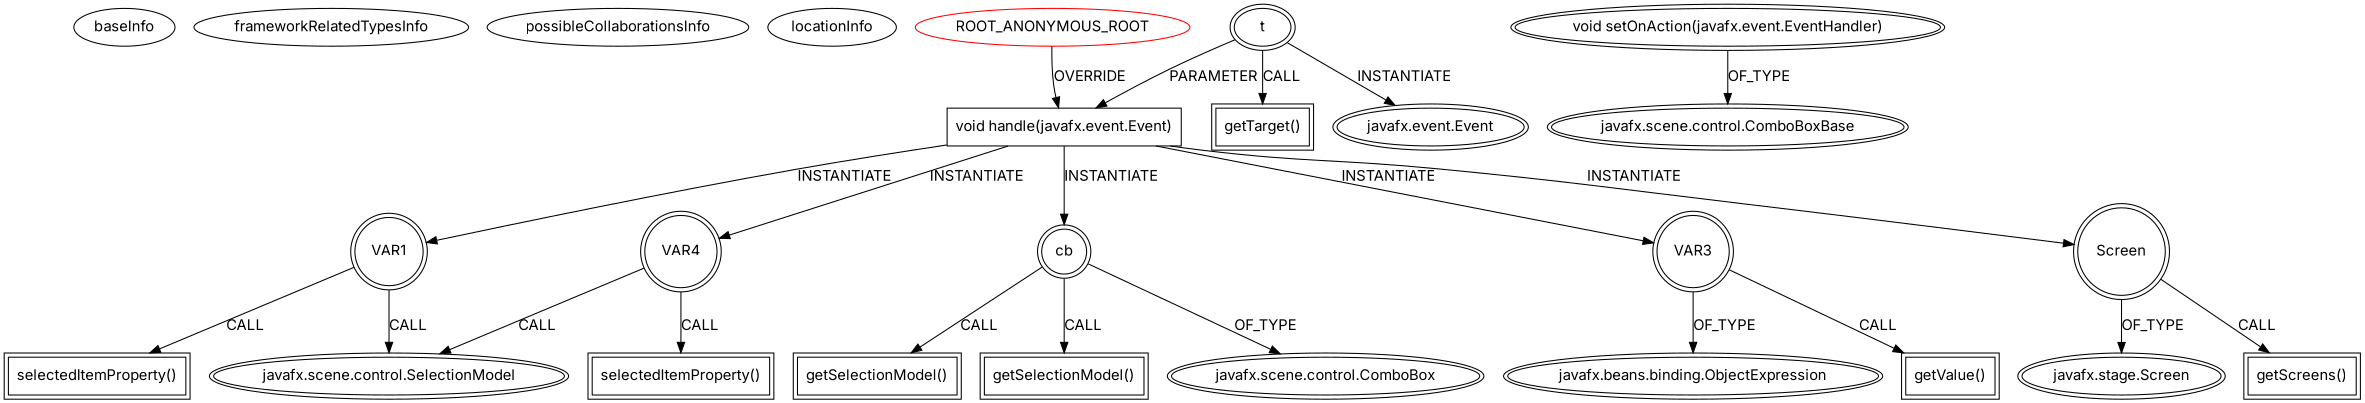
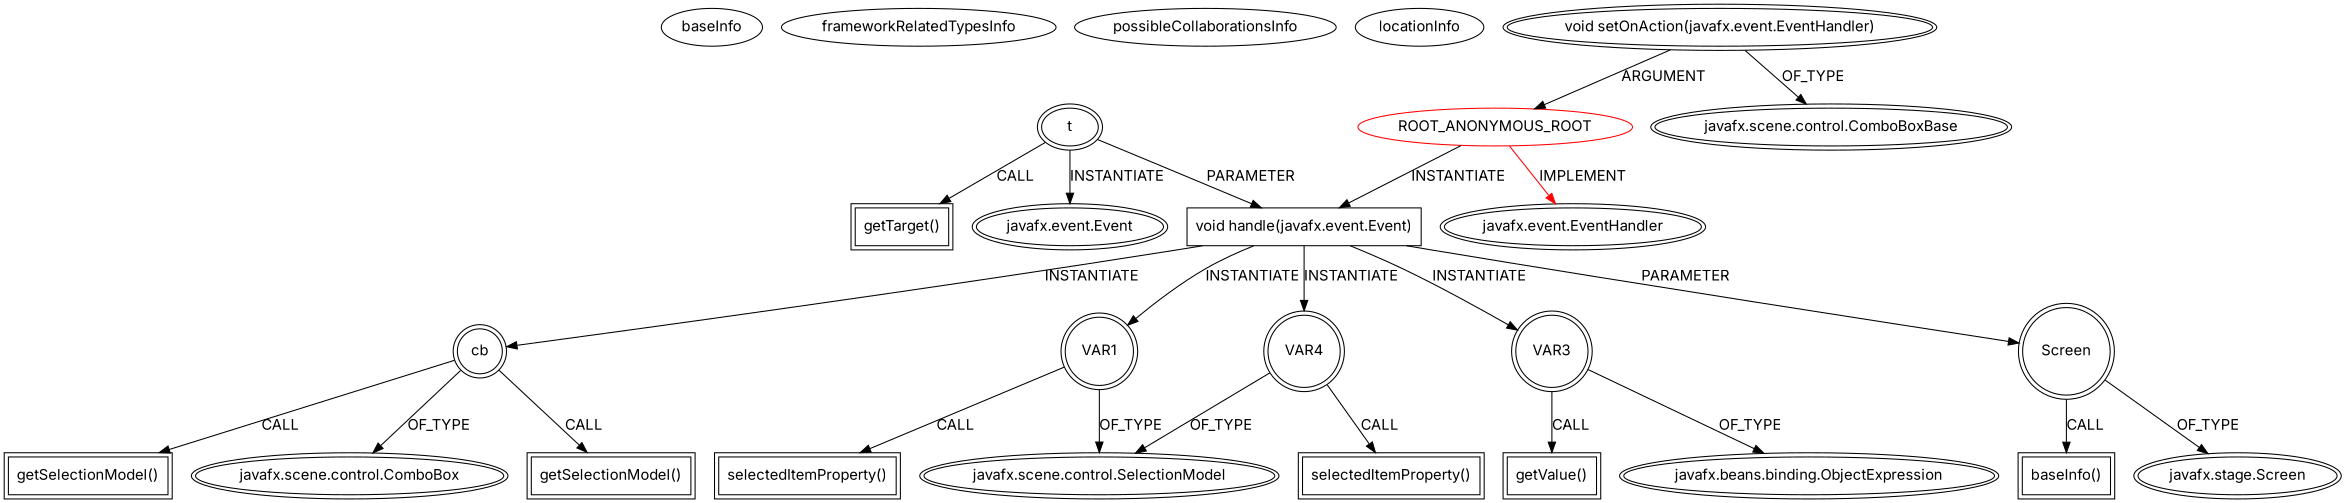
edge "ROOT_ANONYMOUS_ROOT" -> "void handle(javafx.event.Event)": label "OVERRIDE" -> "INSTANTIATE"
edge "void setOnAction(javafx.event.EventHandler)" -> "ROOT_ANONYMOUS_ROOT": added, label "ARGUMENT"
edge "void handle(javafx.event.Event)" -> "Screen": label "INSTANTIATE" -> "PARAMETER"
node "javafx.event.EventHandler": added
edge "VAR1" -> "javafx.scene.control.SelectionModel": label "CALL" -> "OF_TYPE"
edge "VAR4" -> "javafx.scene.control.SelectionModel": label "CALL" -> "OF_TYPE"
node "getScreens()": label "getScreens()" -> "baseInfo()"
